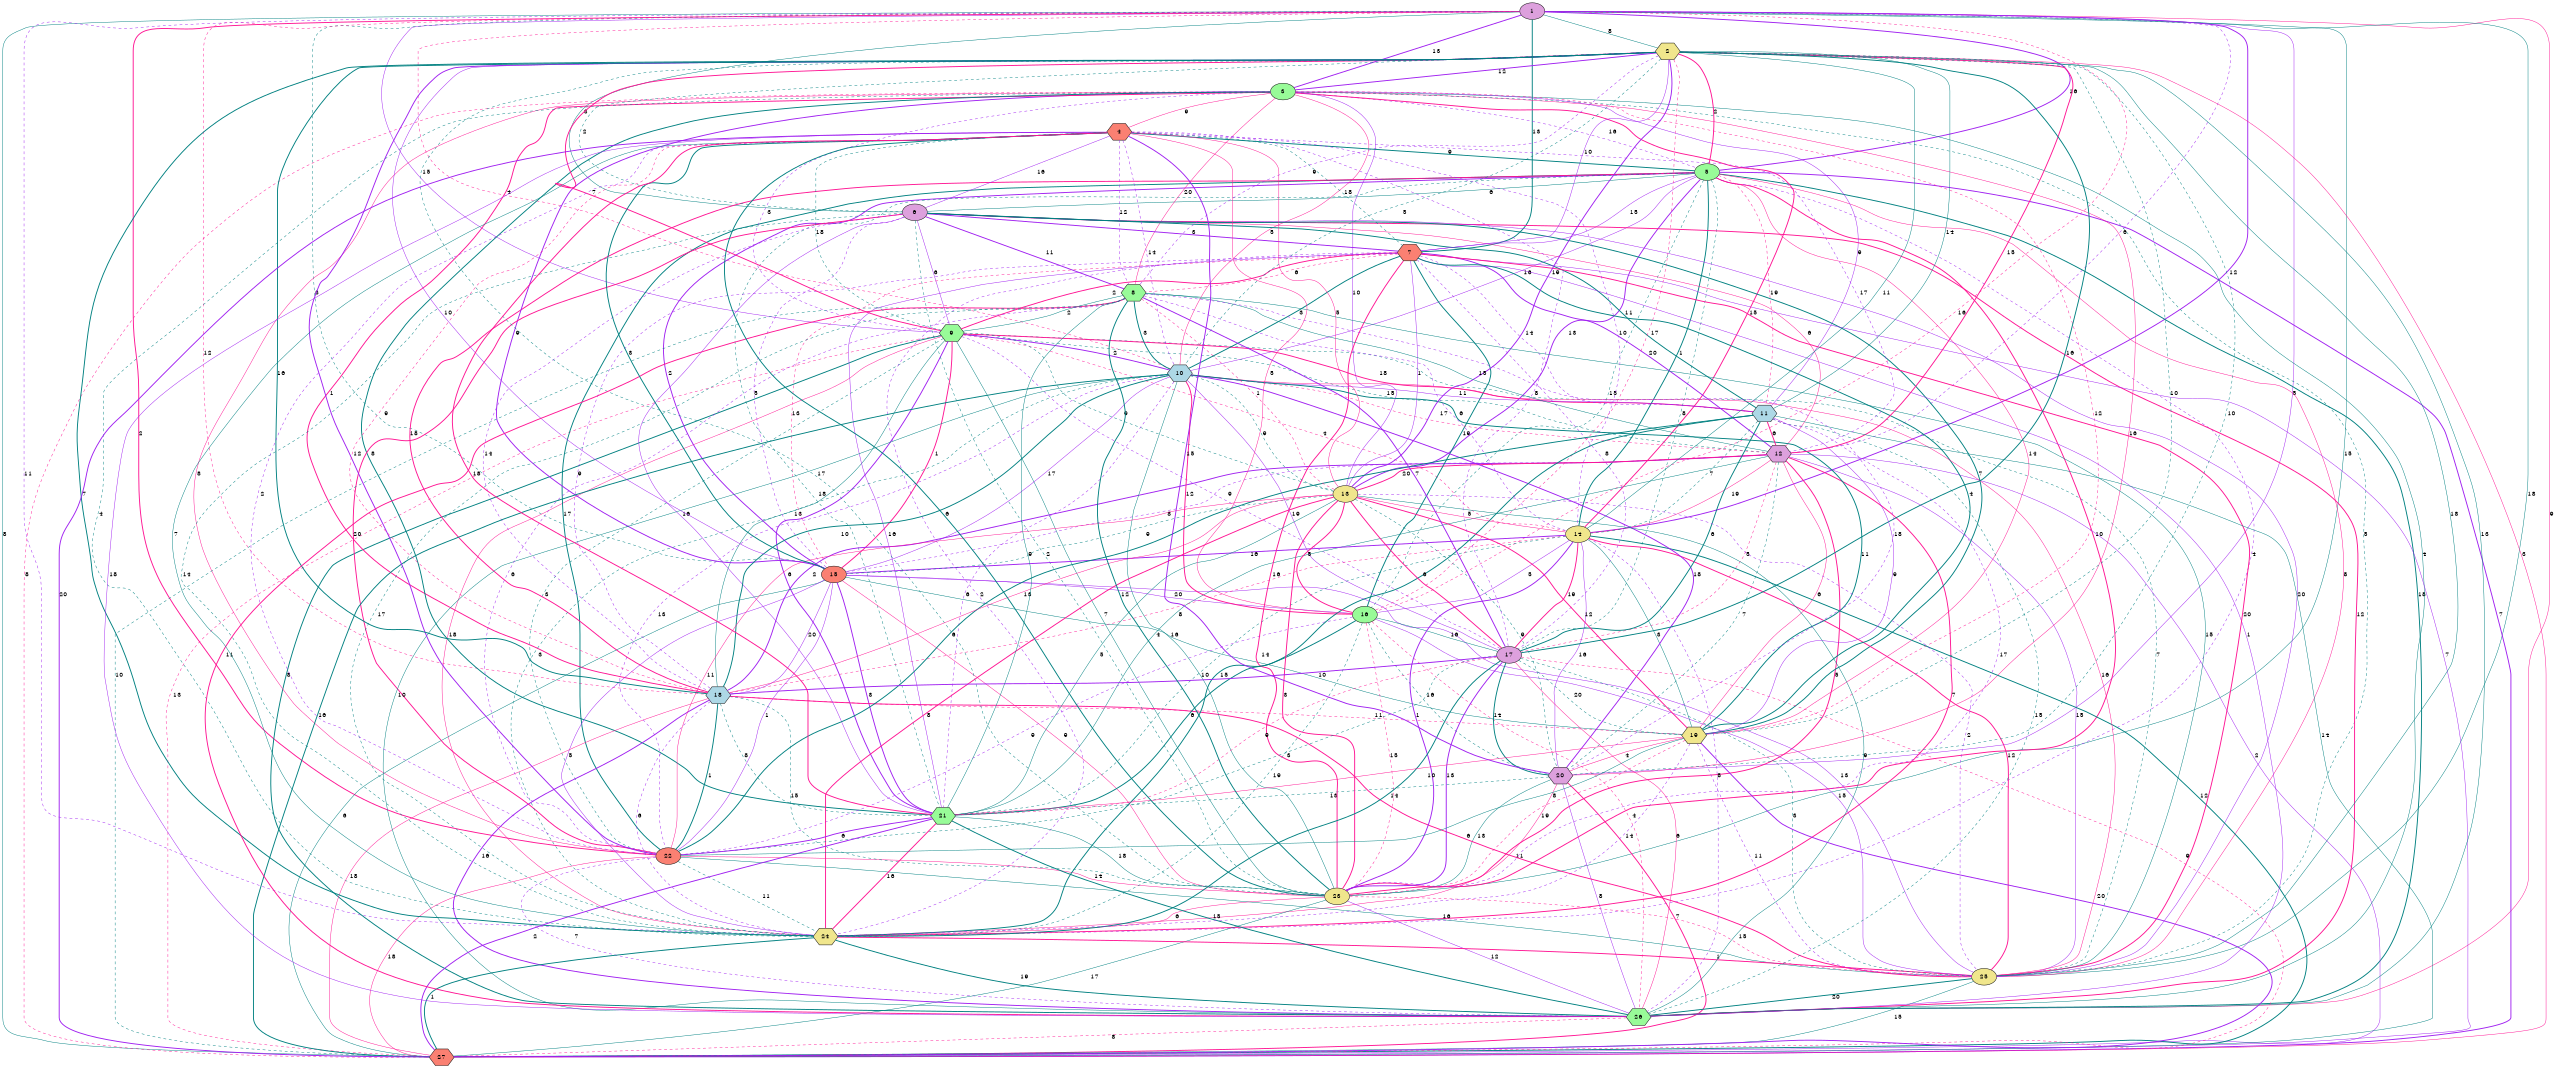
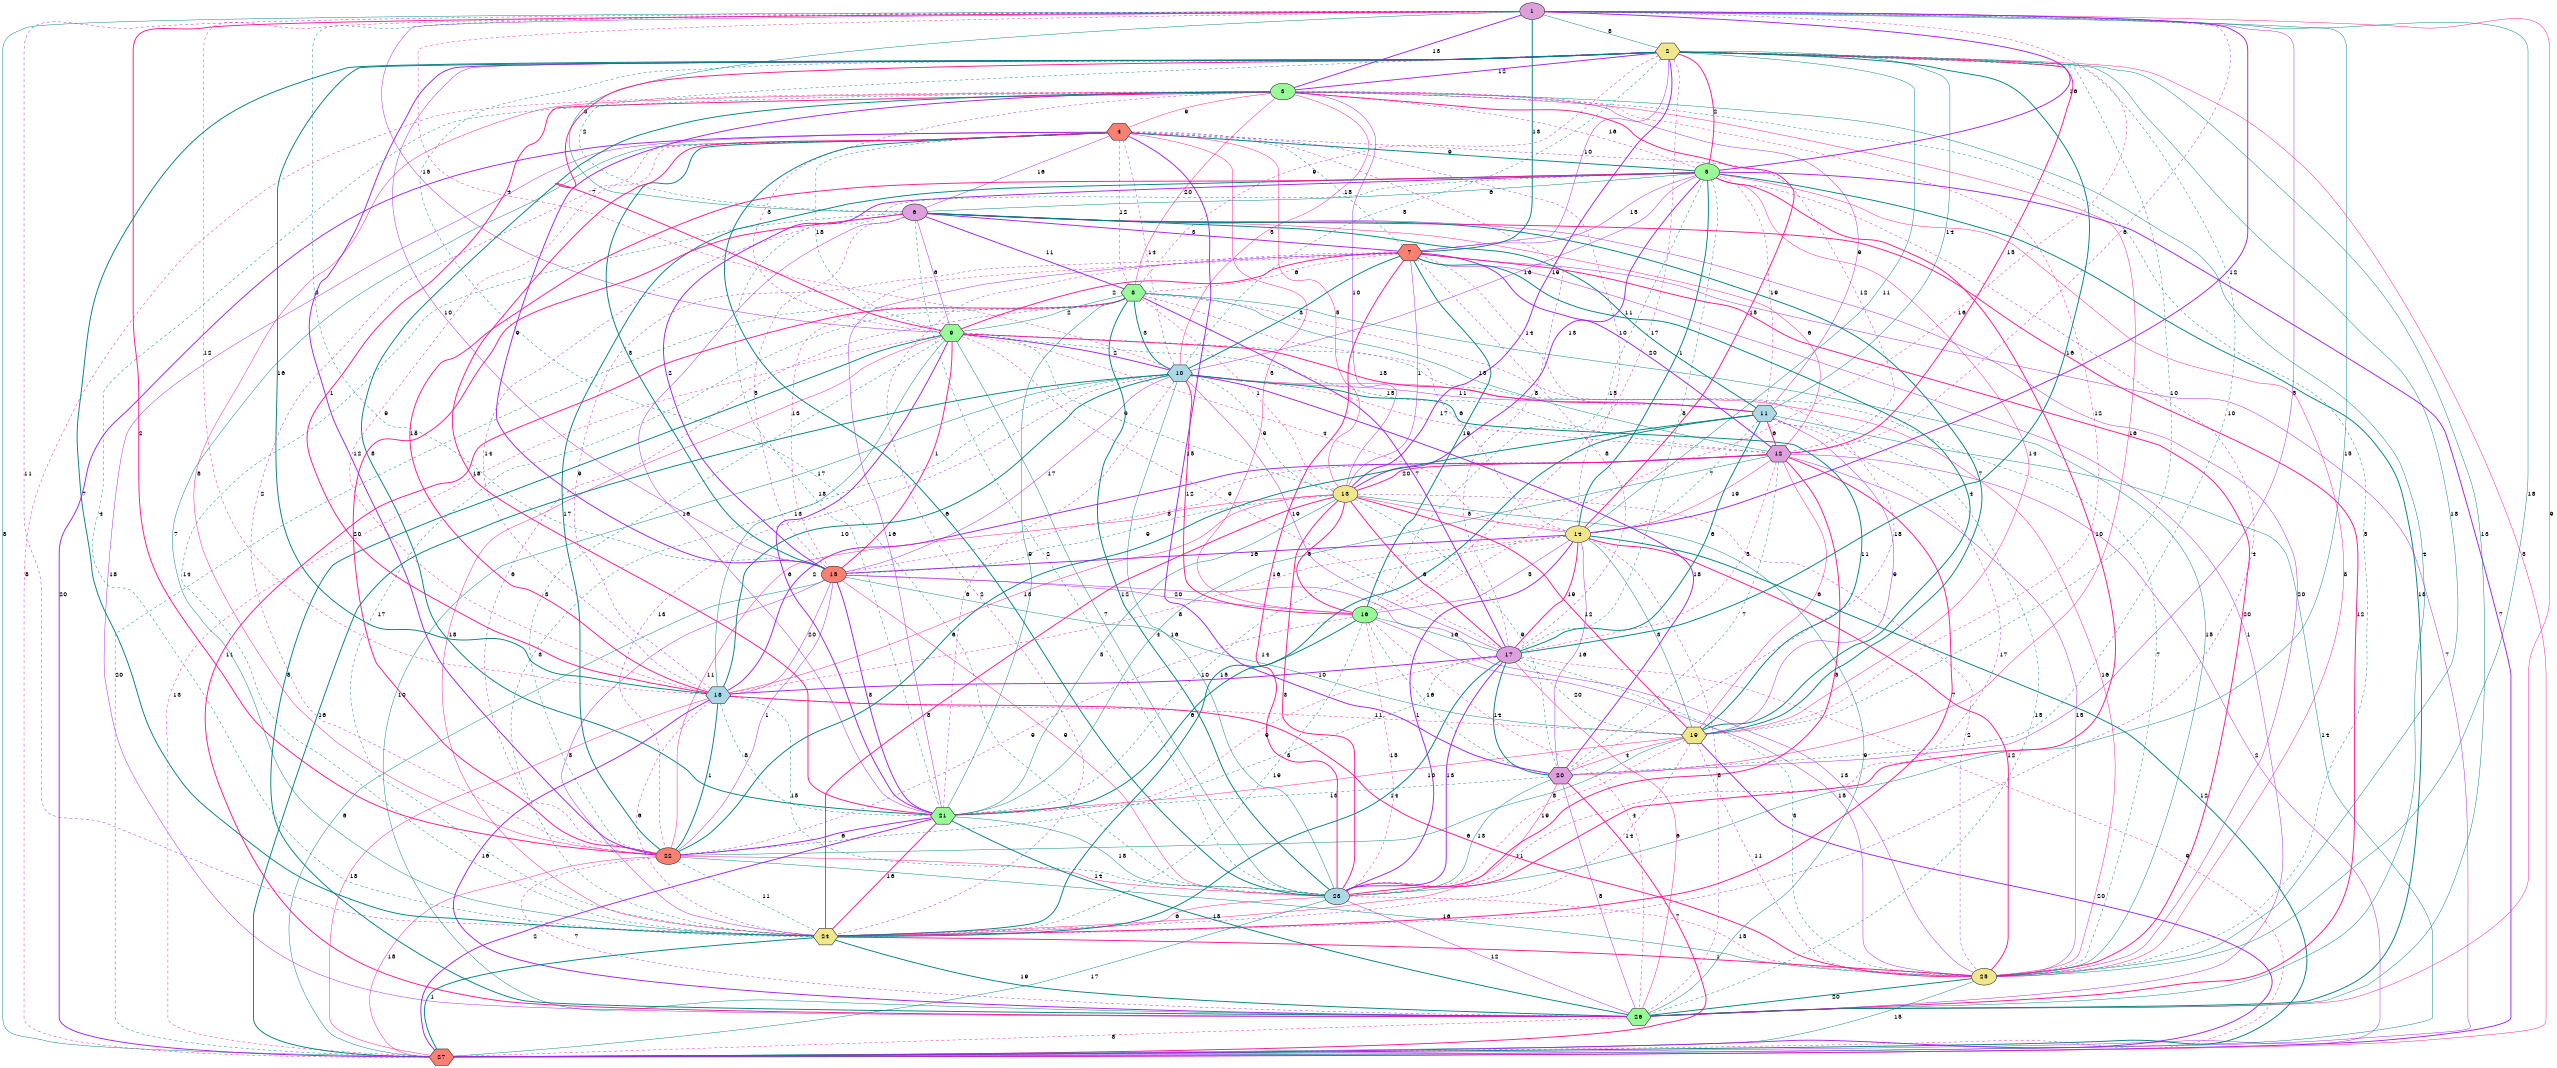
edge "4" -- "12": label "17" -> "12"
edge "8" -- "27": label "10" -> "20"
node "23": fillcolor khaki -> lightblue
